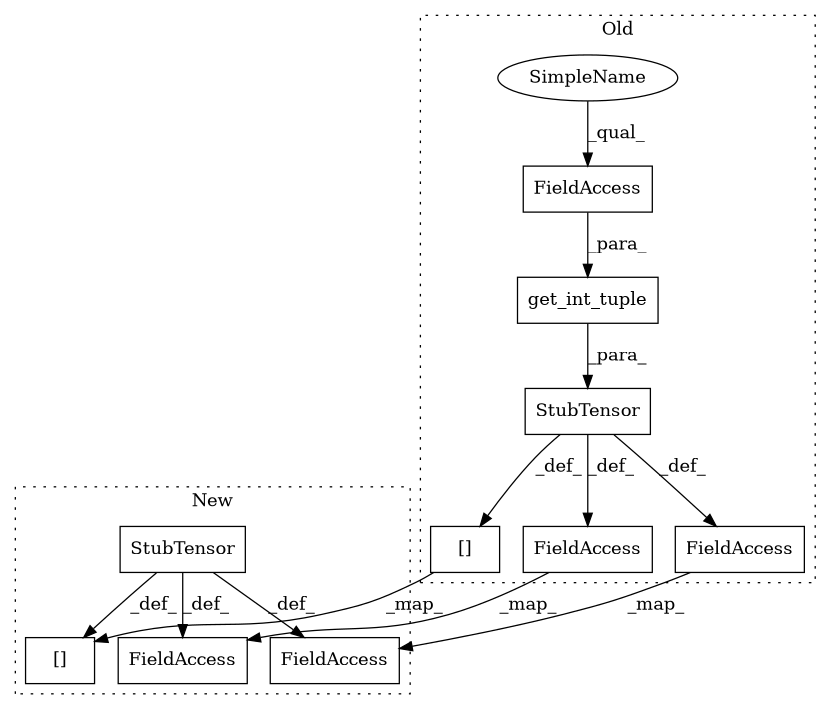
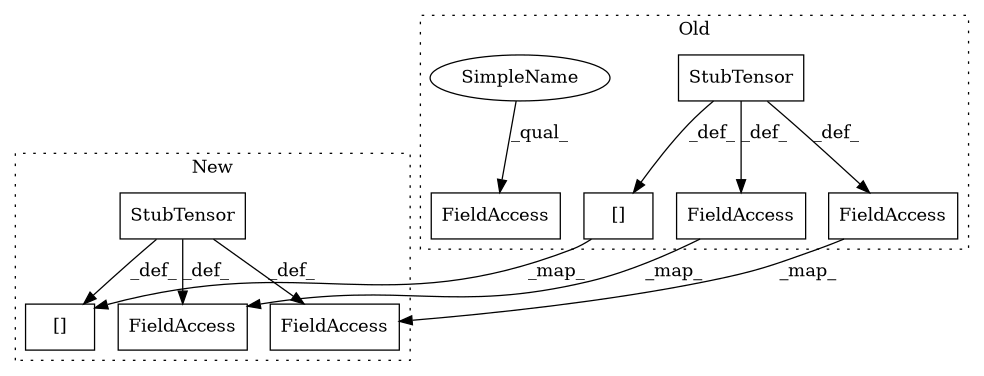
node "get_int_tuple": removed
